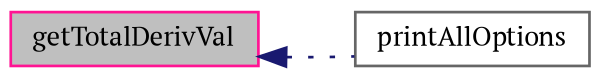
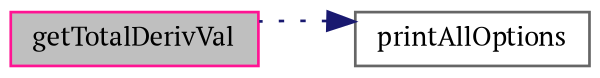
edge "printAllOptions" -> "getTotalDerivVal": reversed
